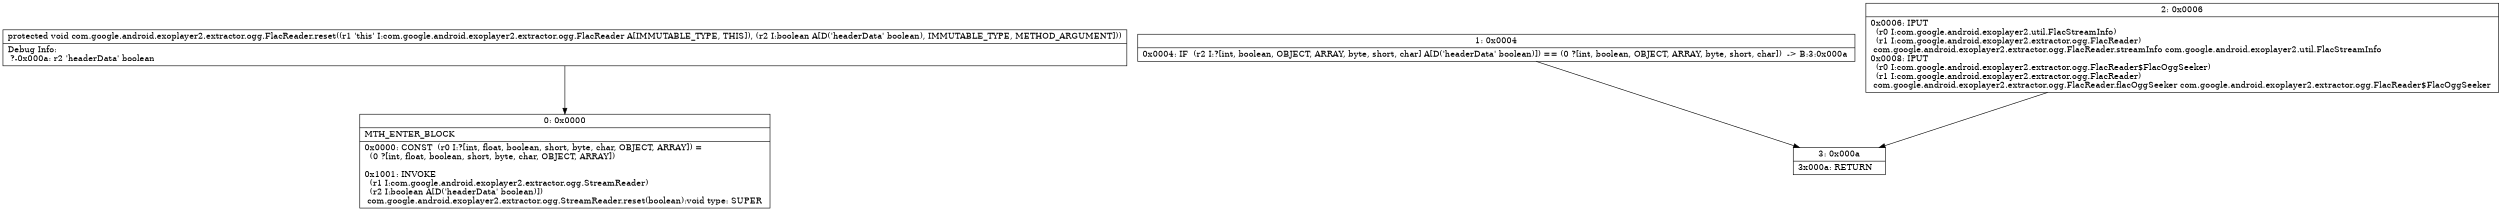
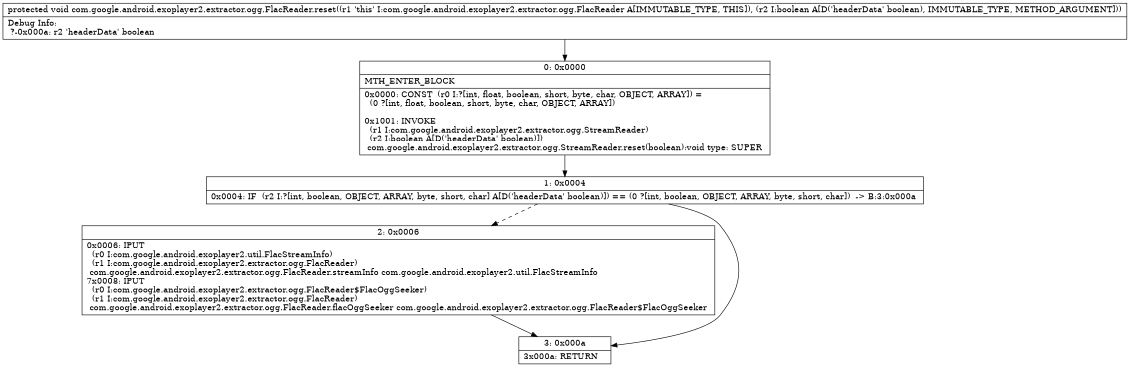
node "2: 0x0006": text "0x0008: IPUT" -> "7x0008: IPUT"
edge "0: 0x0000" -> "1: 0x0004": added
edge "1: 0x0004" -> "2: 0x0006": added
